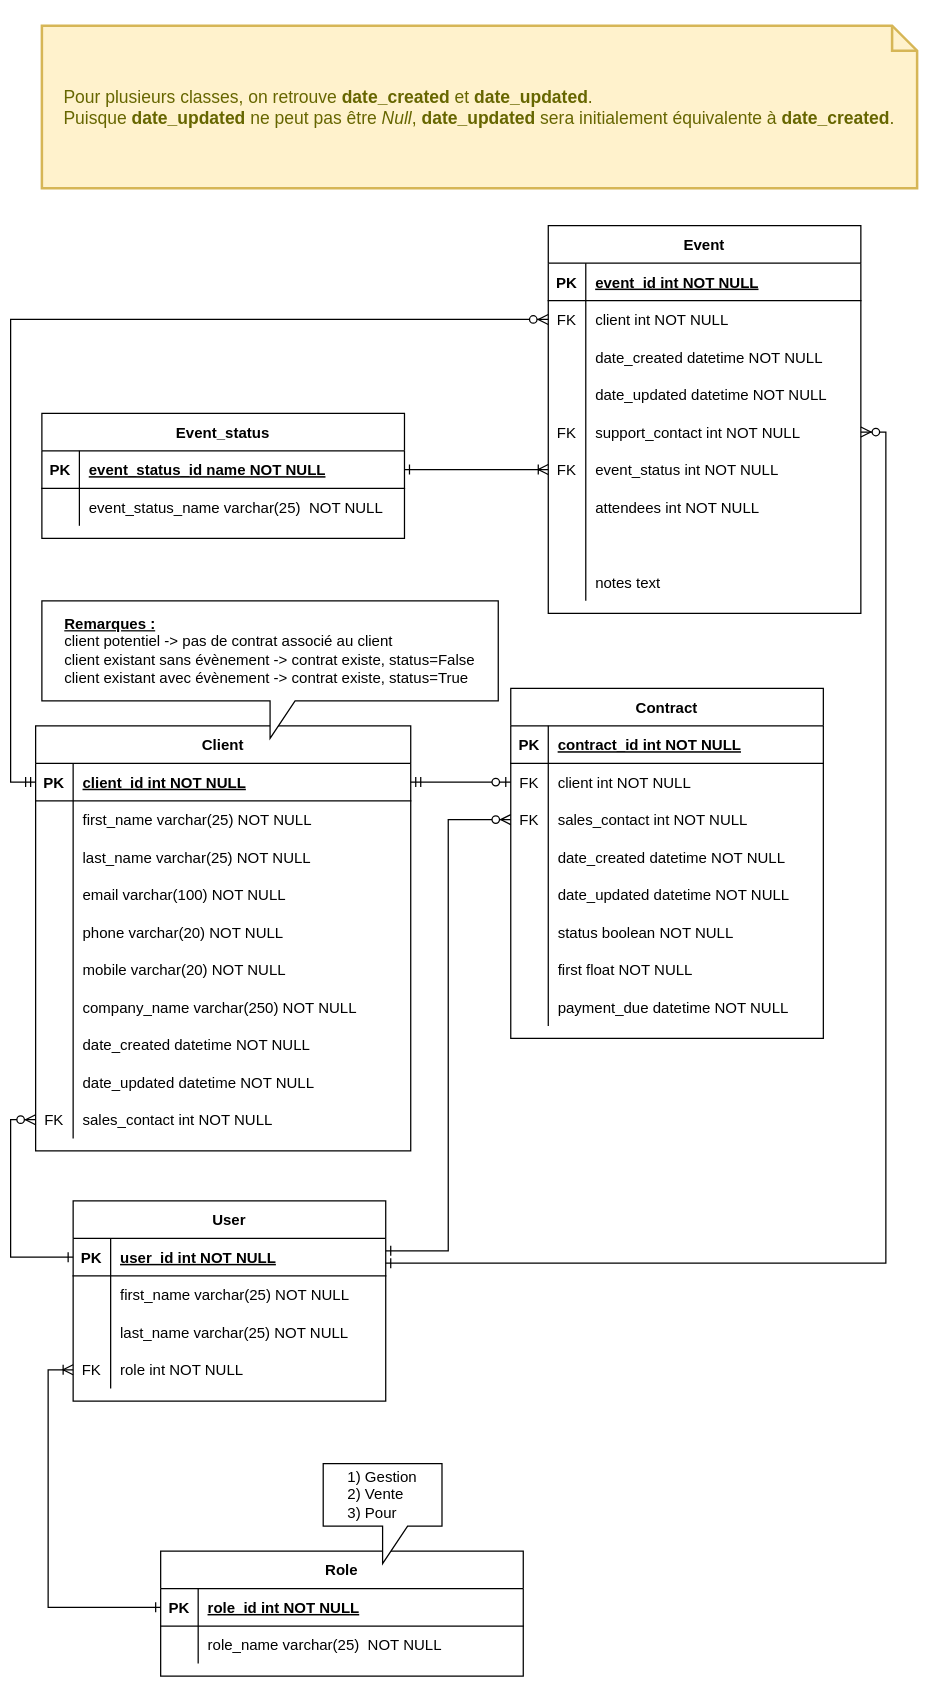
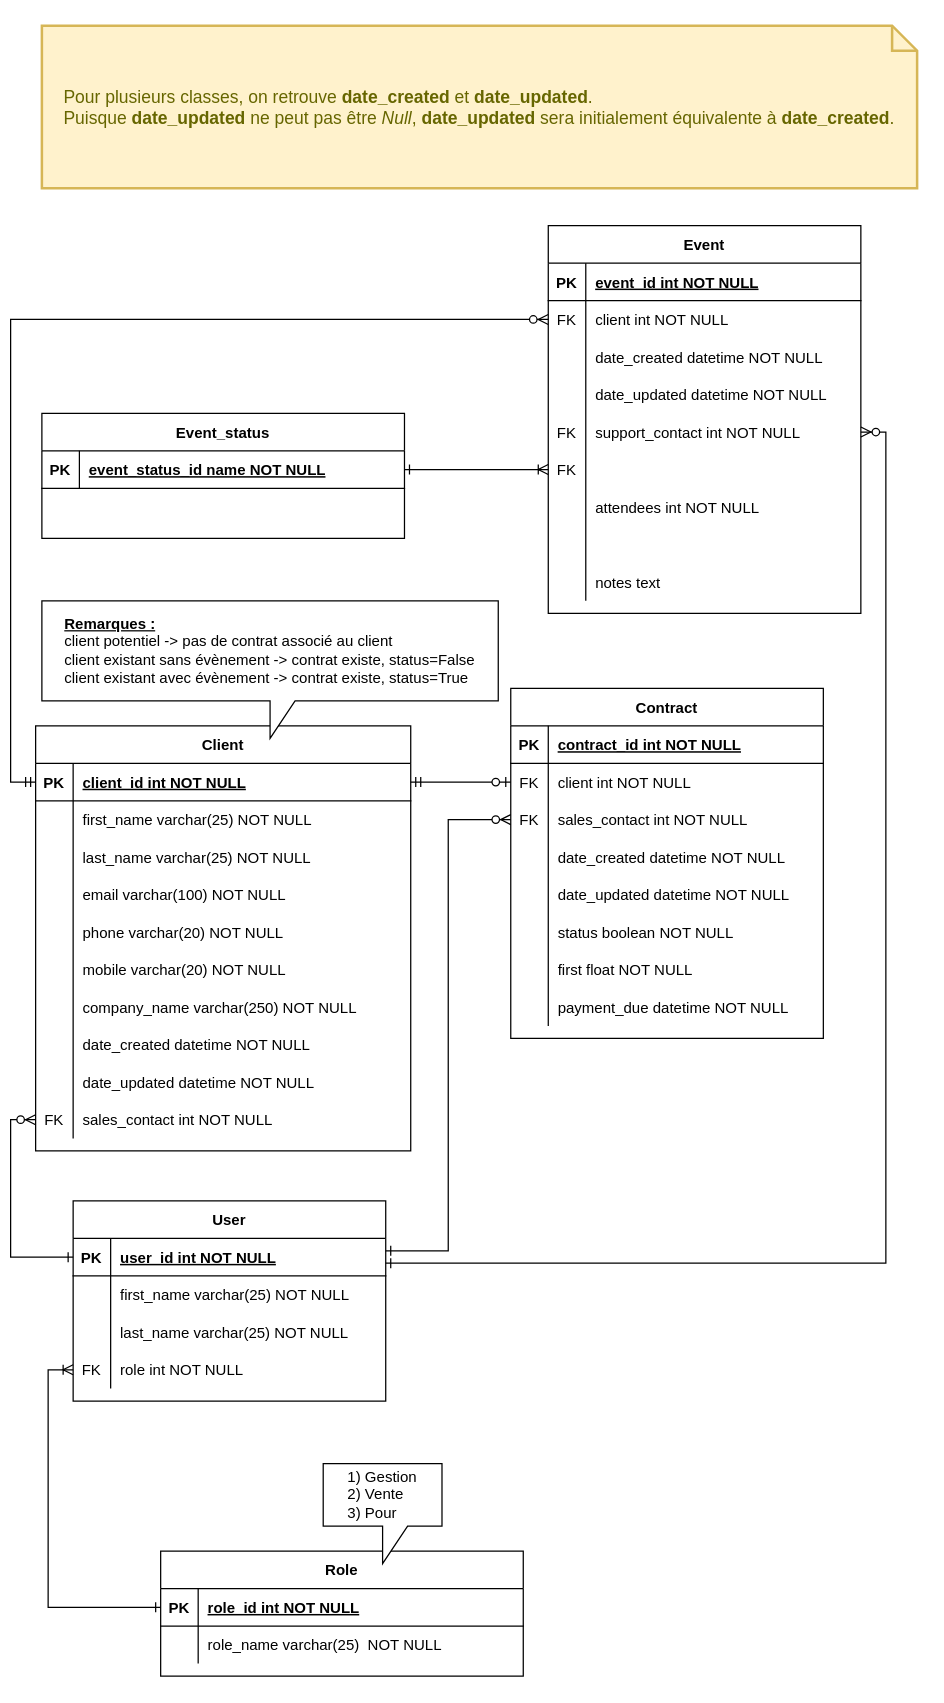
node "event_status int NOT NULL": removed
node "event_status_name varchar(25) NOT NULL": removed
